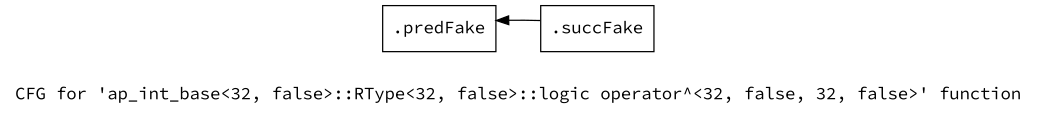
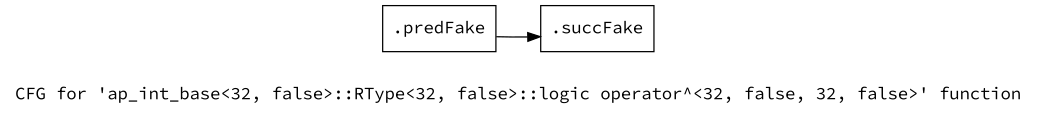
edge ".succFake" -> ".predFake": reversed
